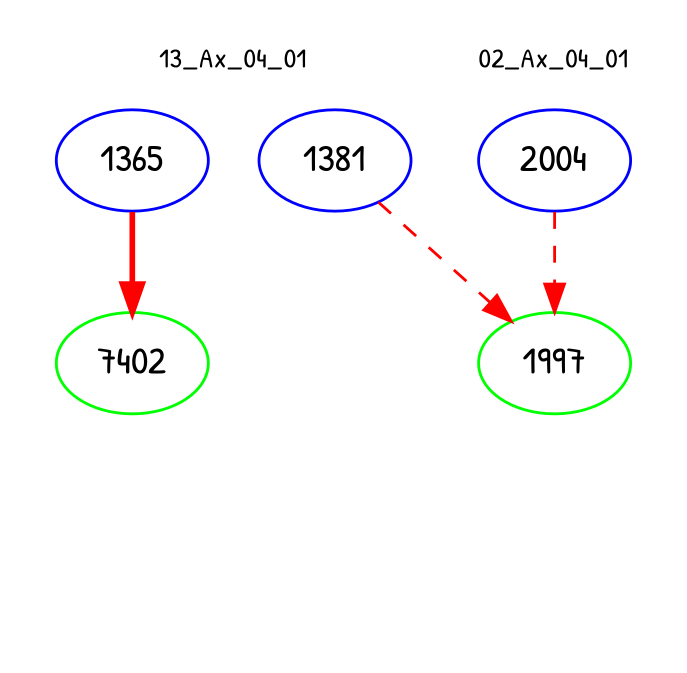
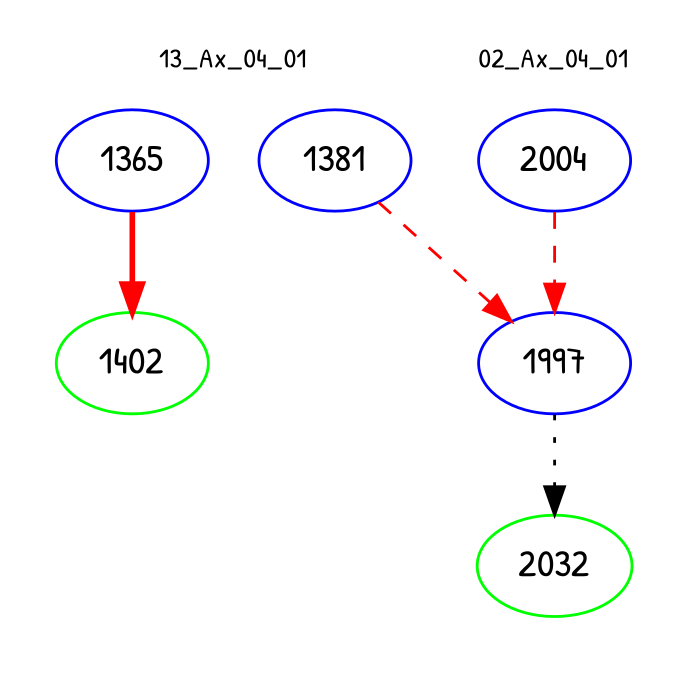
node "7402": label "7402" -> "1402"
node "1997": color green -> blue
node "2032": added
